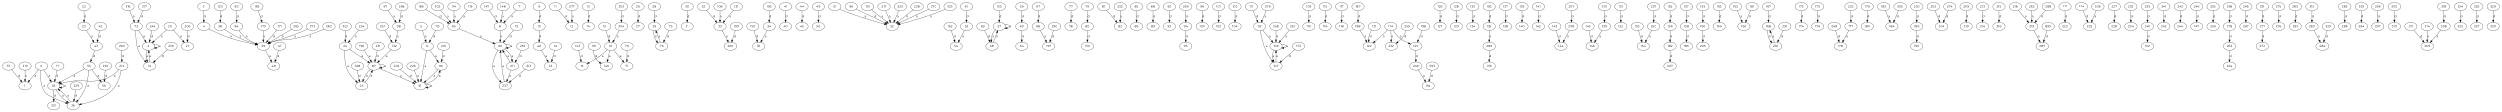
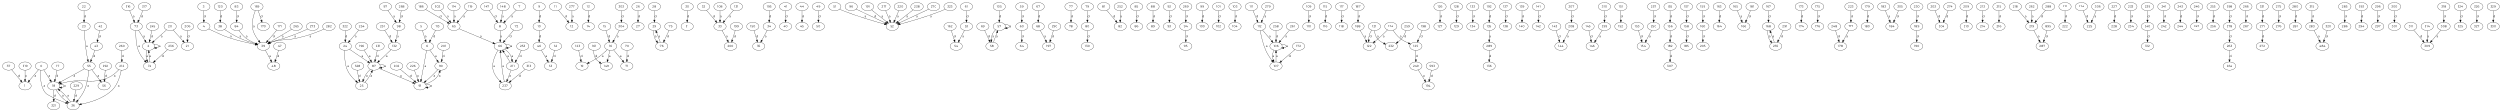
edge "23" -> "43": now "23" -> "55"
edge "170" -> "39": now "169" -> "39"
edge "124" -> "232": now "121" -> "232"
